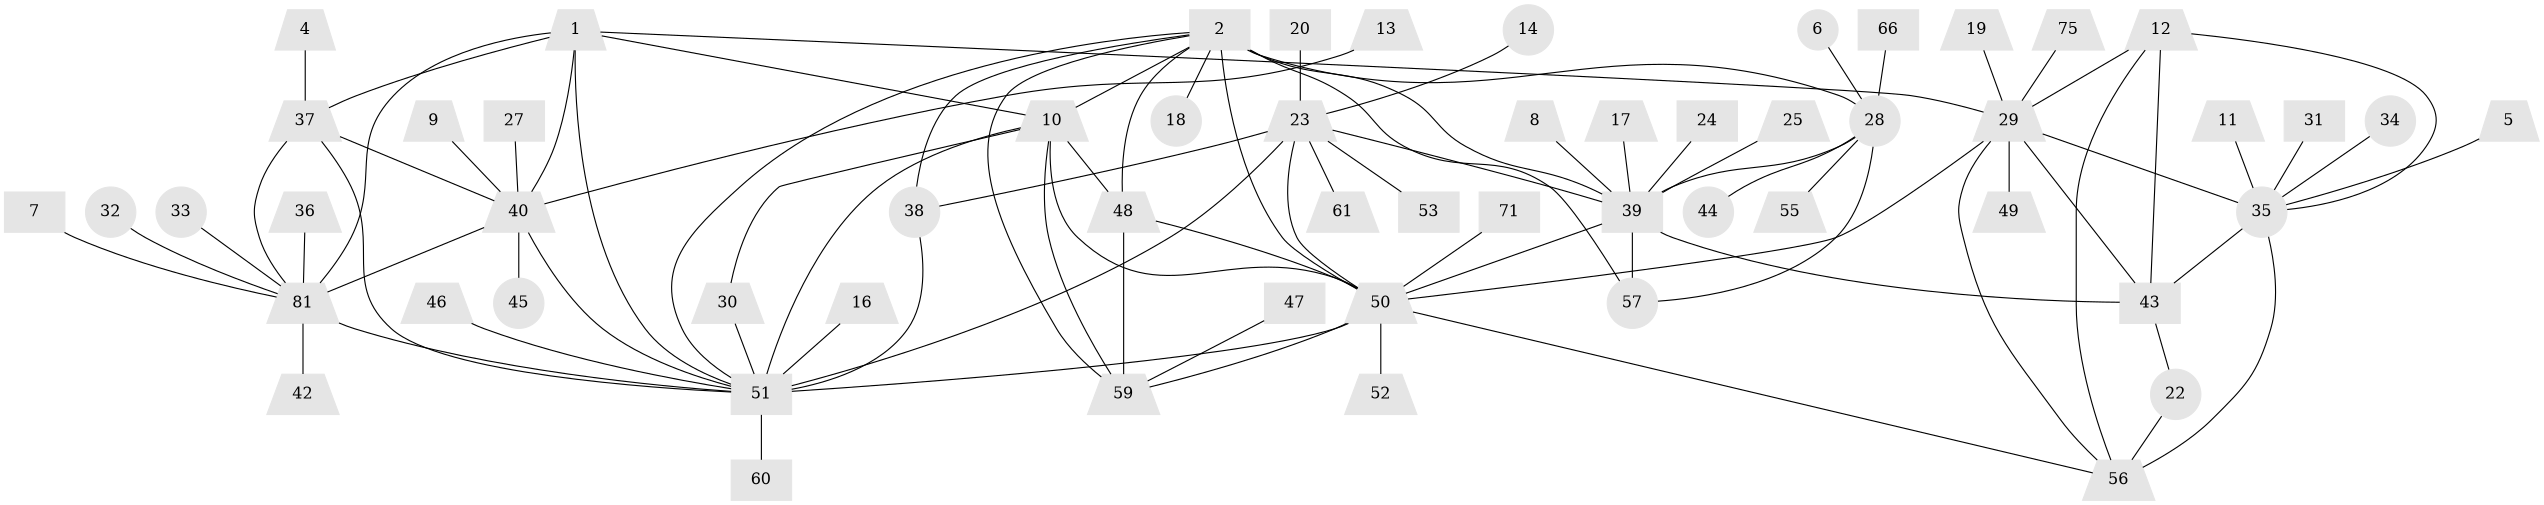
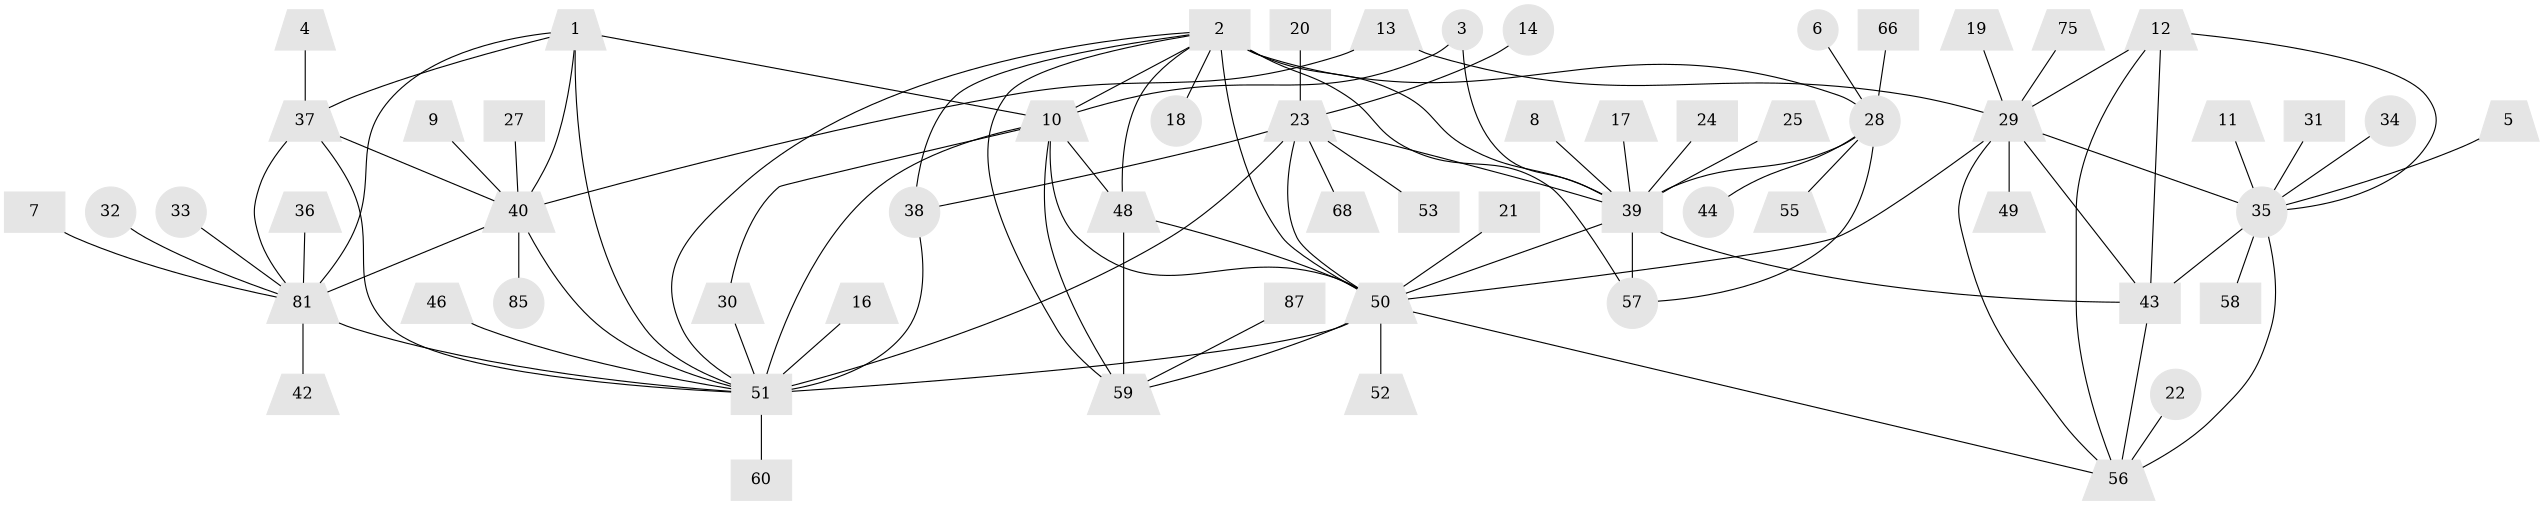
node "3": added
edge "1" -- "29": now "13" -- "29"
node "61": label "61" -> "68"
node "71": label "71" -> "21"
node "45": label "45" -> "85"
node "47": label "47" -> "87"
node "58": added
edge "43" -- "22": now "43" -- "56"
